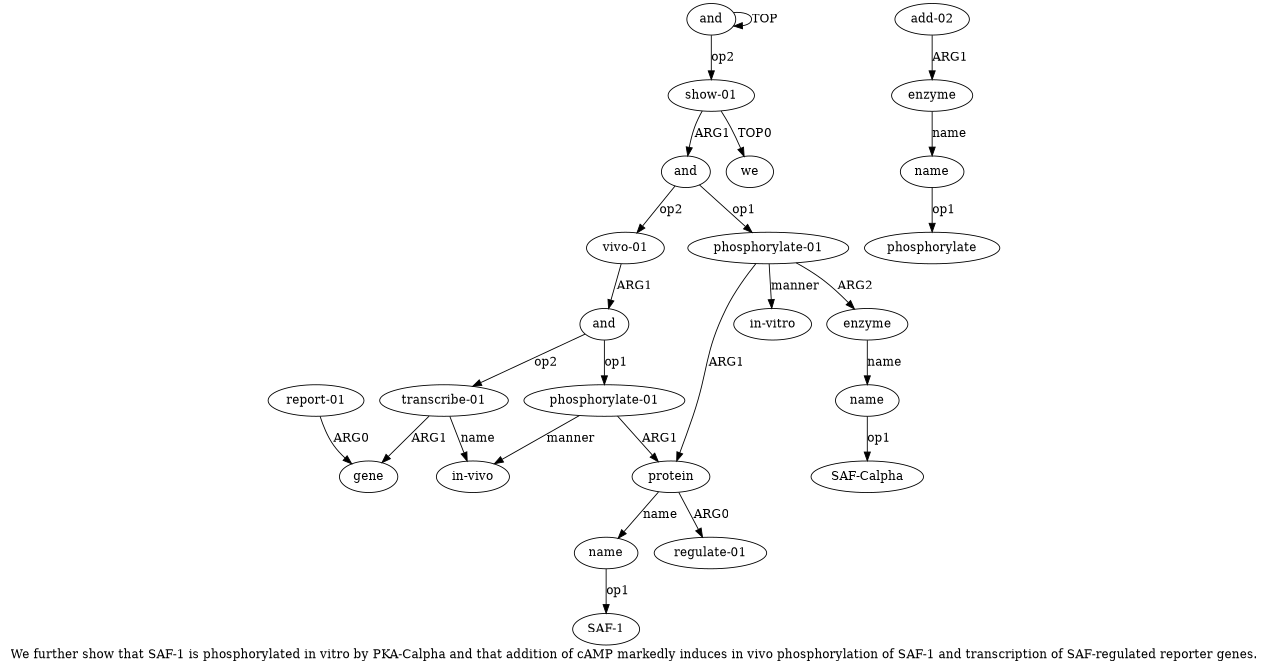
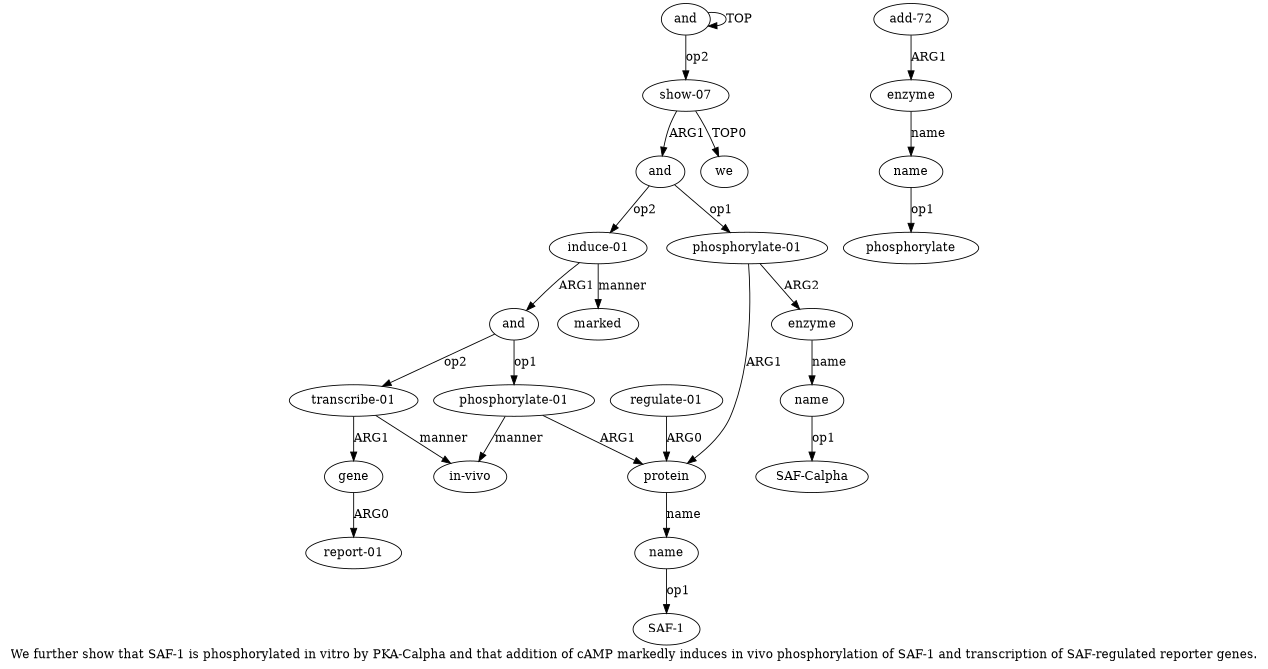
node "add-02": label "add-02" -> "add-72"
node "show-01": label "show-01" -> "show-07"
node "vivo-01": label "vivo-01" -> "induce-01"
node "marked": added
node "in-vitro": removed
edge "report-01" -> "gene": reversed
edge "transcribe-01" -> "in-vivo": label "name" -> "manner"
edge "protein" -> "regulate-01": reversed
